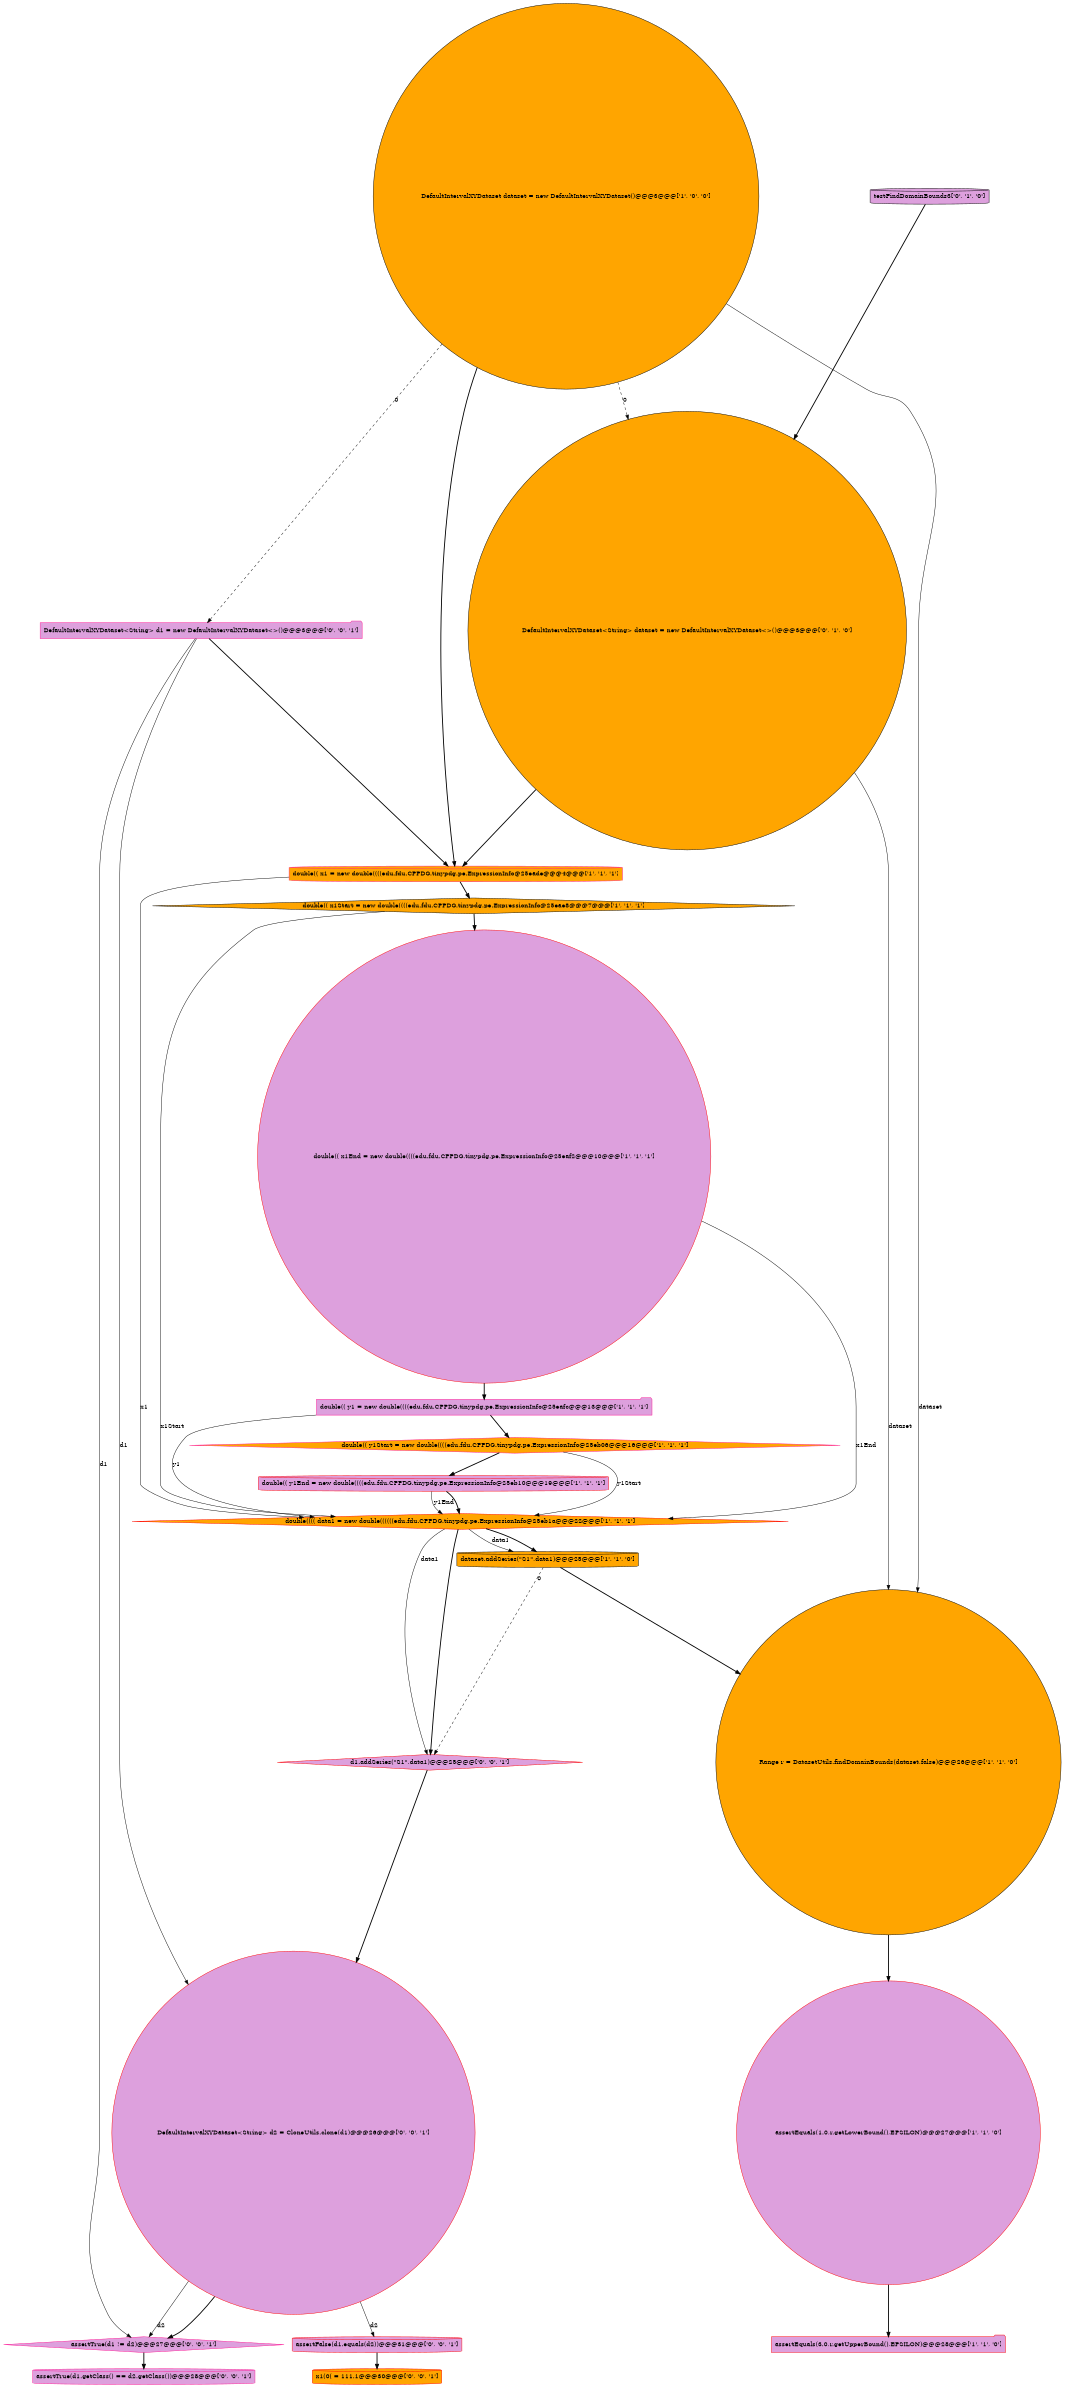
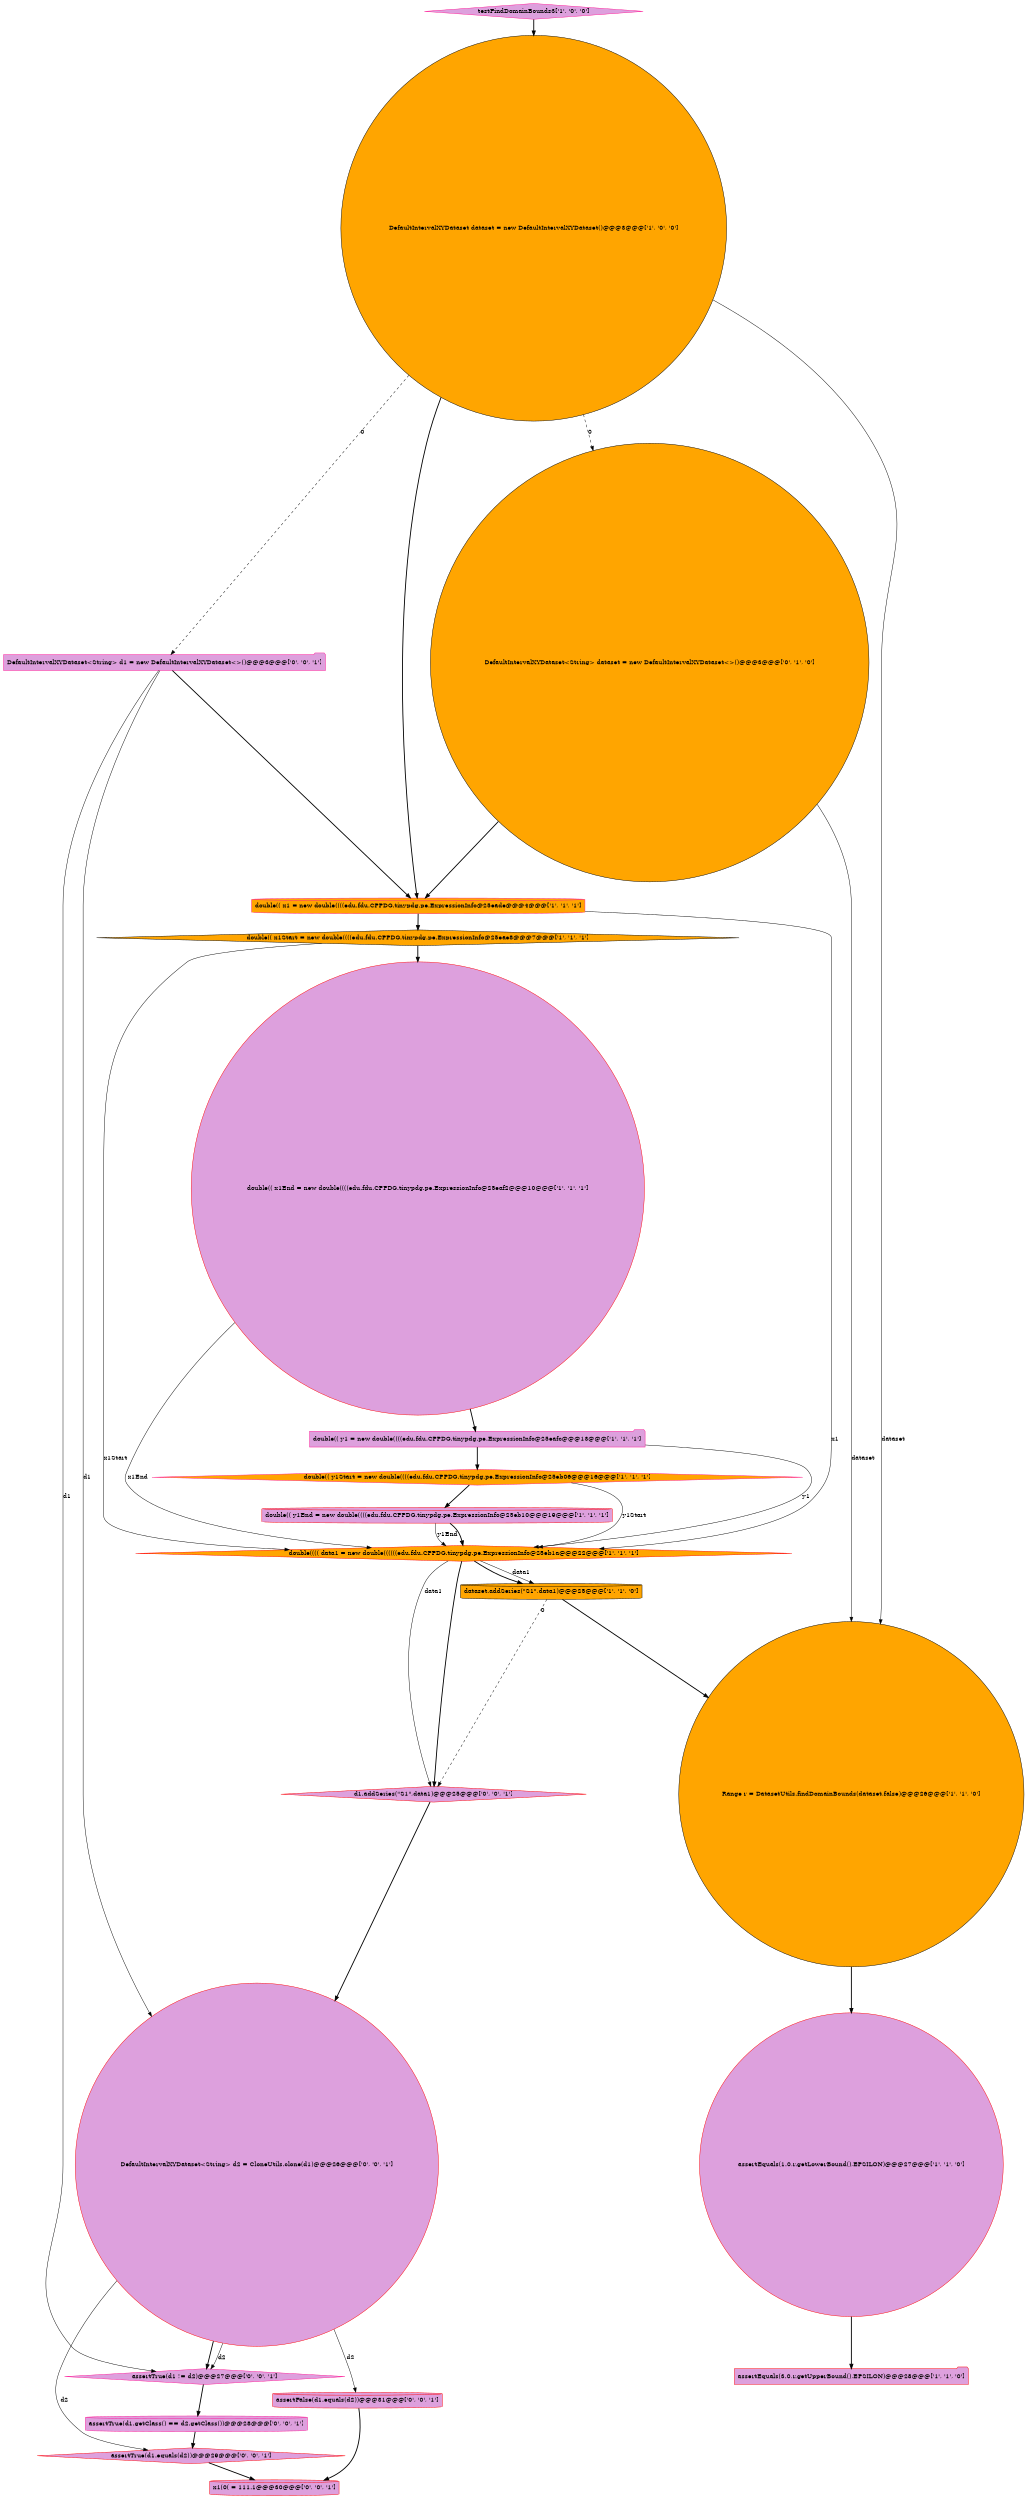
node "testFindDomainBounds3['1', '0', '0']": added
node "testFindDomainBounds3['0', '1', '0']": removed
node "x1(0( = 111.1@@@30@@@['0', '0', '1']": fillcolor orange -> plum
node "assertTrue(d1.equals(d2))@@@29@@@['0', '0', '1']": added
